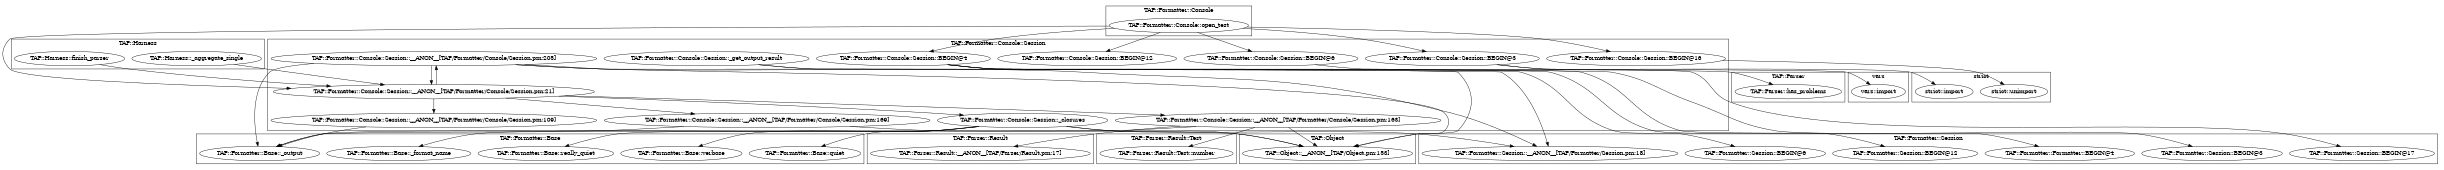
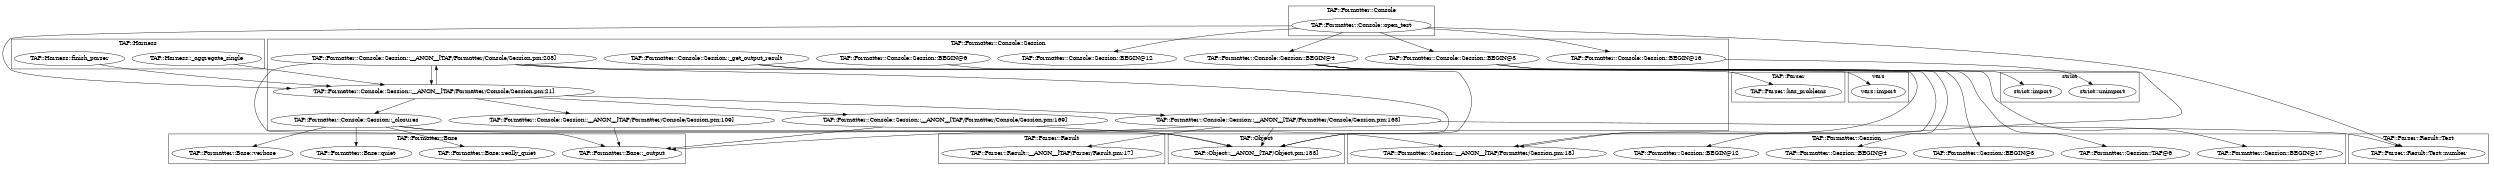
edge "TAP::Formatter::Console::open_test" -> "TAP::Formatter::Console::Session::BEGIN@6": now "TAP::Formatter::Console::open_test" -> "TAP::Parser::Result::Test::number"
node "TAP::Formatter::Base::_format_name": removed
node "TAP::Formatter::Session::BEGIN@6": label "TAP::Formatter::Session::BEGIN@6" -> "TAP::Formatter::Session::TAP@6"
node "TAP::Formatter::Formatter::BEGIN@4": label "TAP::Formatter::Formatter::BEGIN@4" -> "TAP::Formatter::Session::BEGIN@4"
